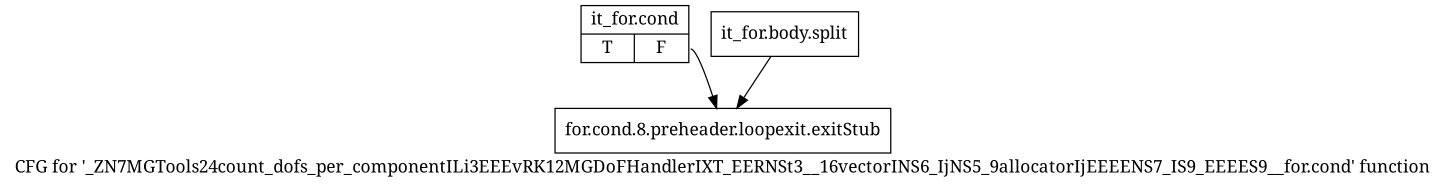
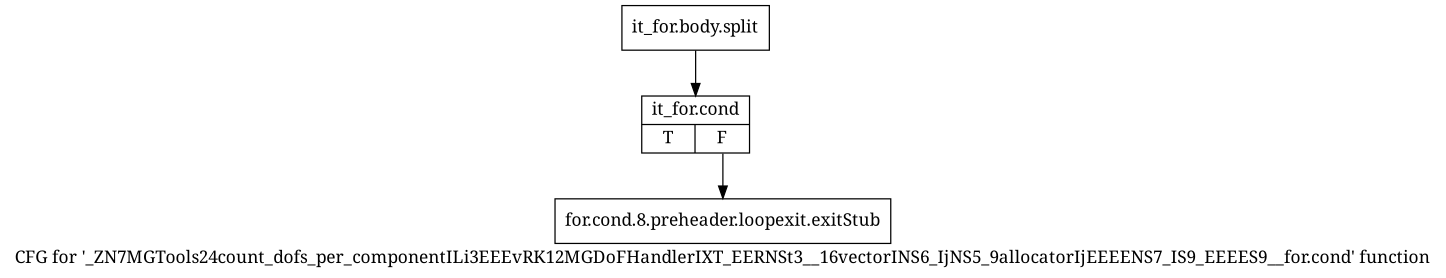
edge "it_for.body.split" -> "for.cond.8.preheader.loopexit.exitStub": now "it_for.body.split" -> "it_for.cond"
